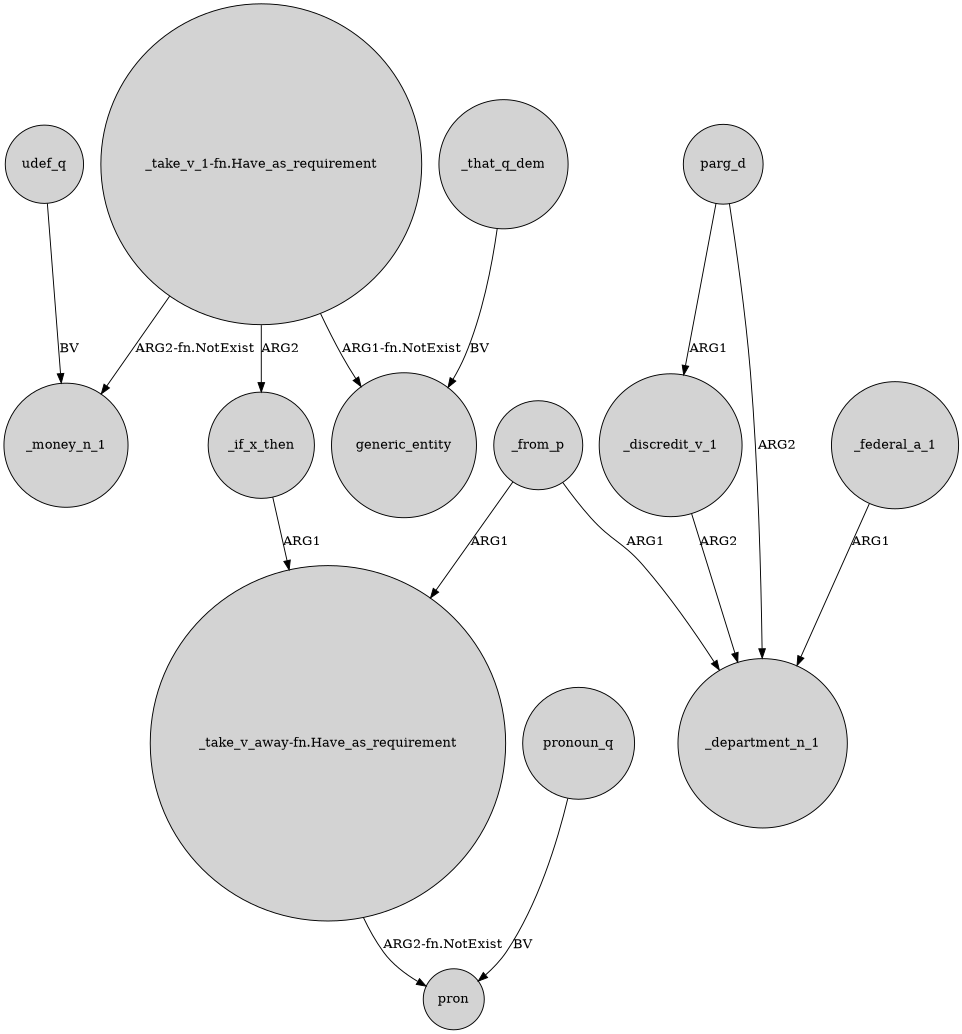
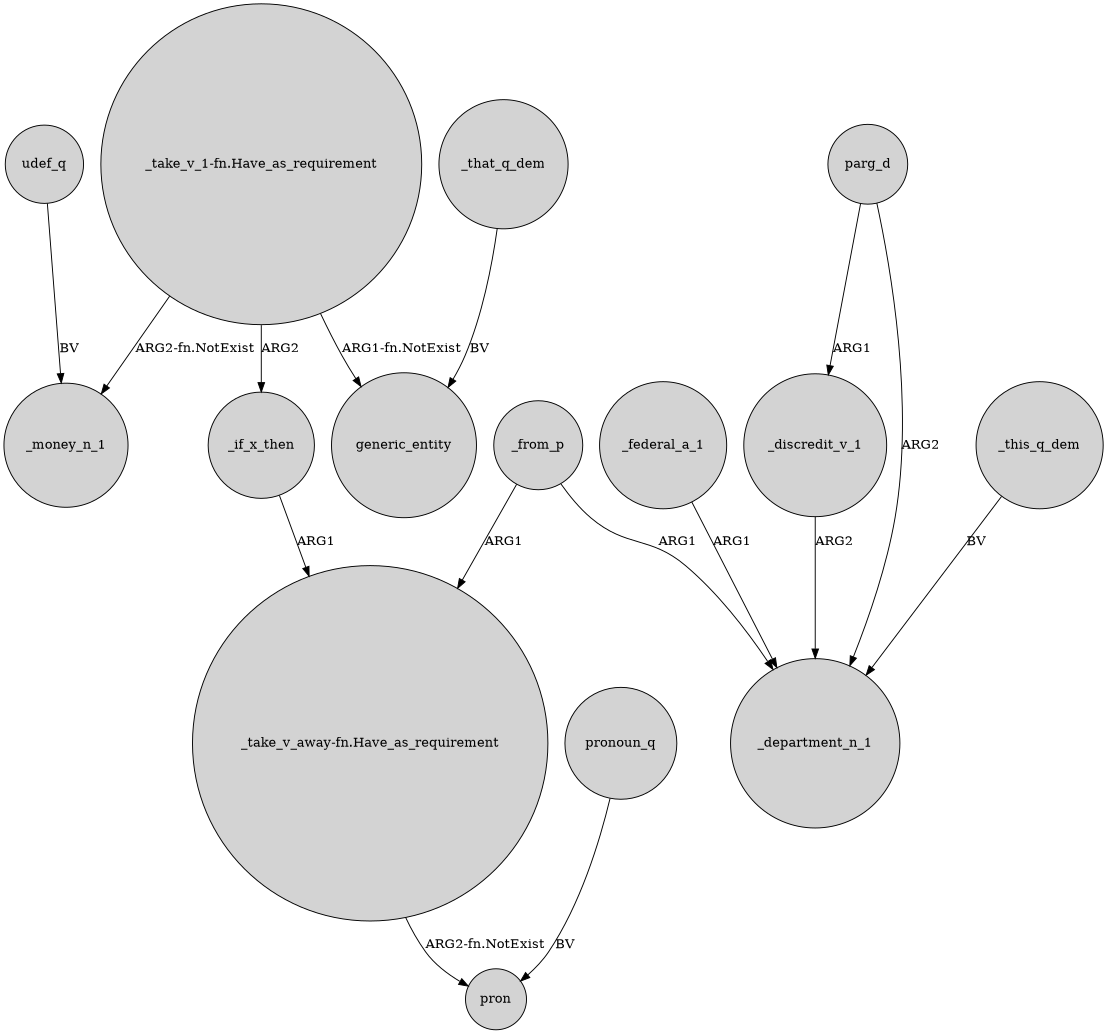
node "_this_q_dem": added
